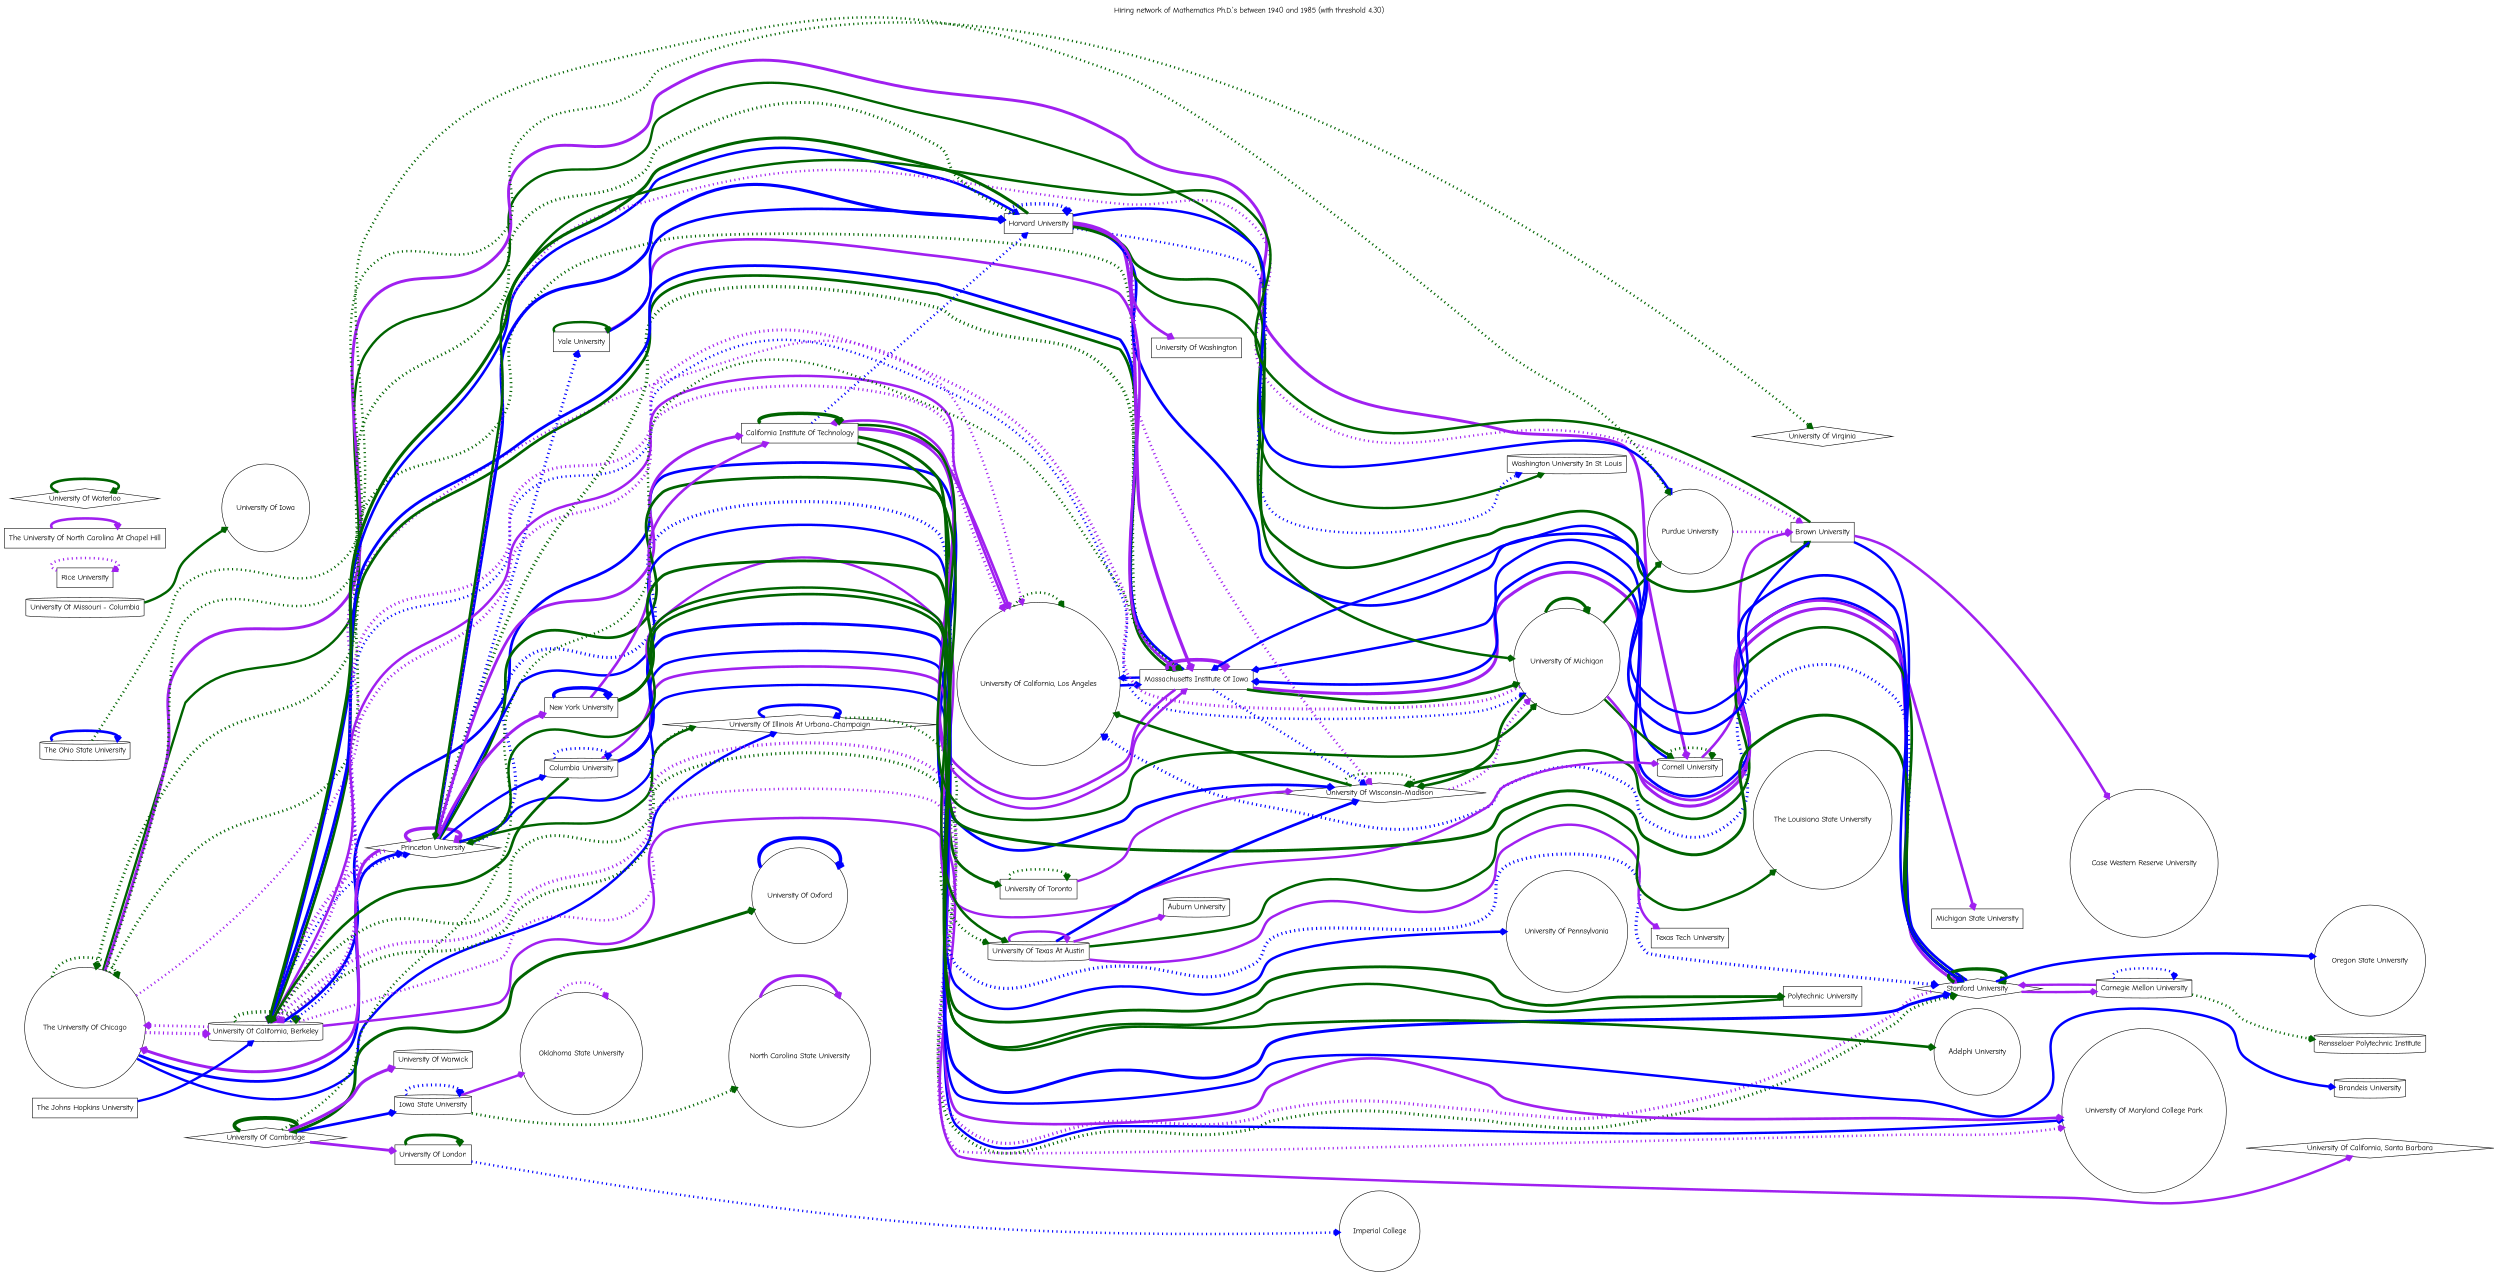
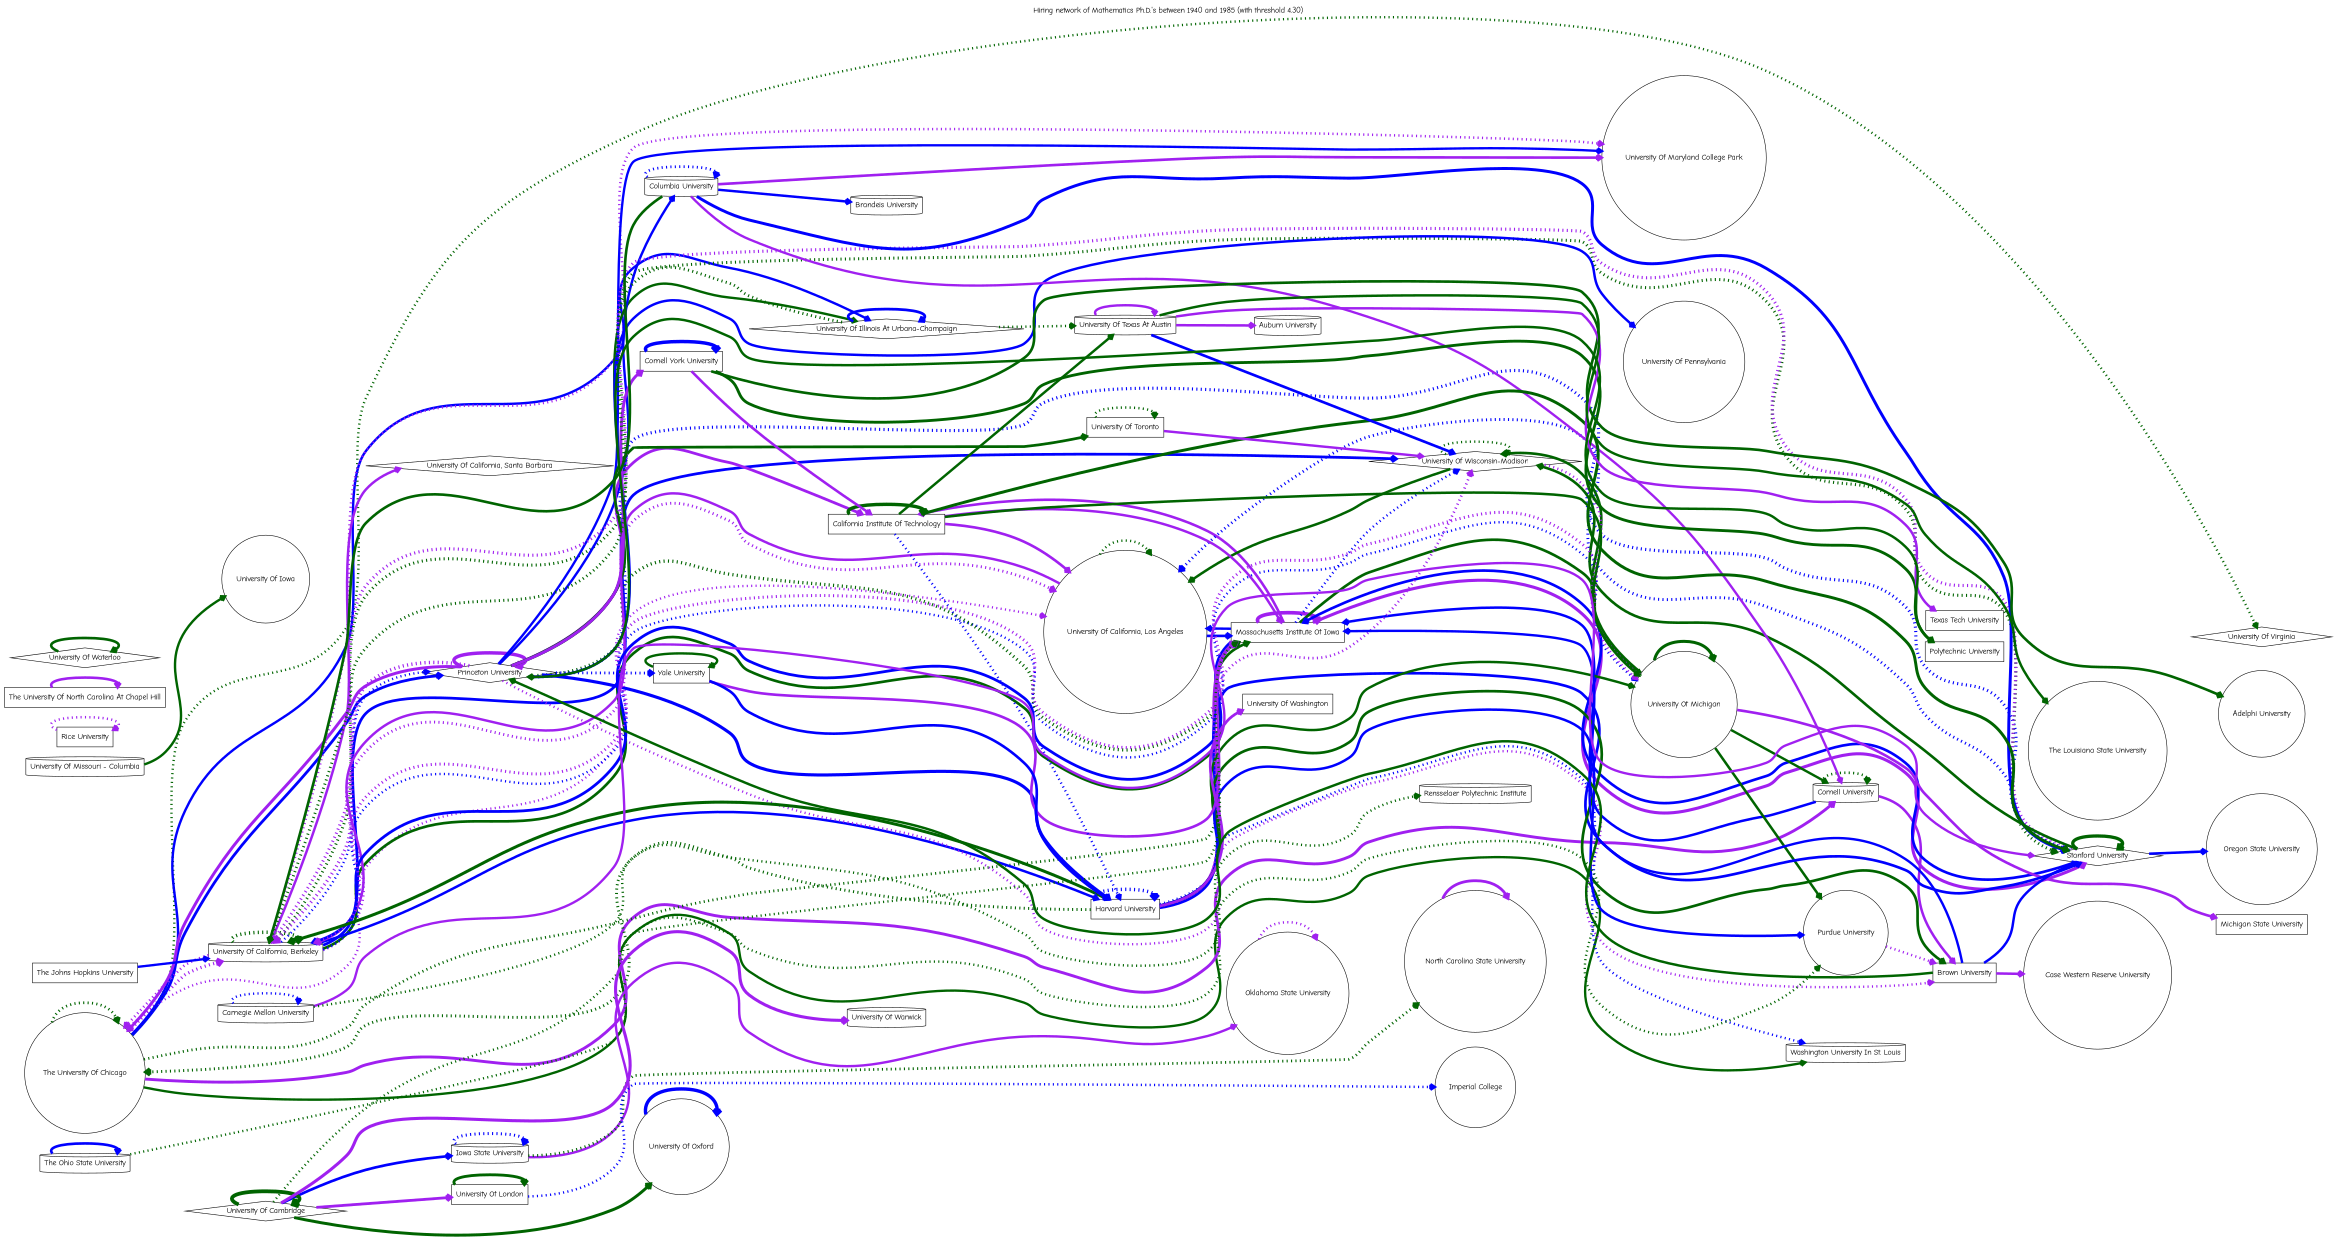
node "New York University": label "New York University" -> "Cornell York University"
edge "Stanford University" -> "Carnegie Mellon University": removed
